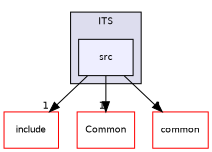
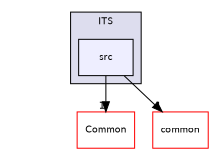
node "include": removed
